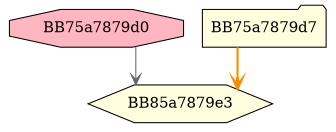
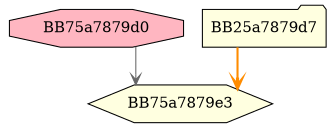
node "BB75a7879d7": label "BB75a7879d7" -> "BB25a7879d7"
node "BB85a7879e3": label "BB85a7879e3" -> "BB75a7879e3"
